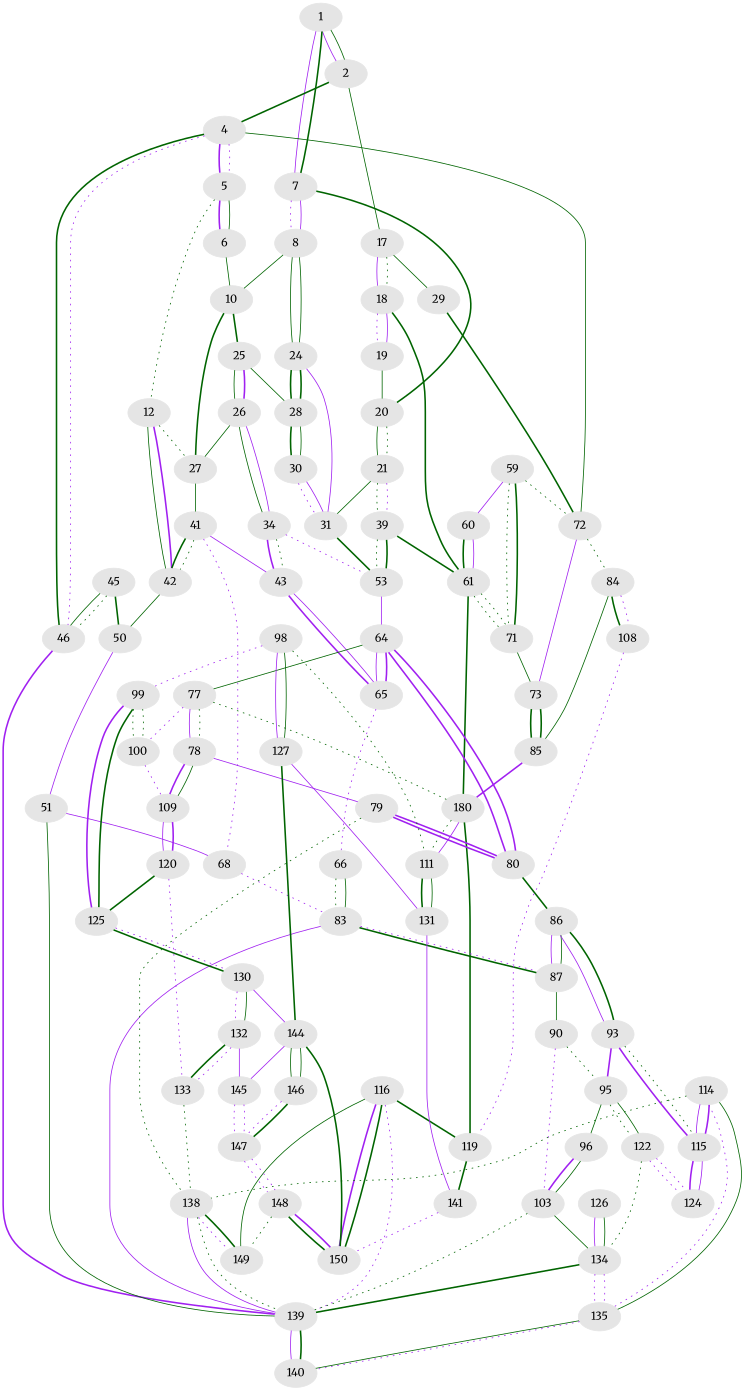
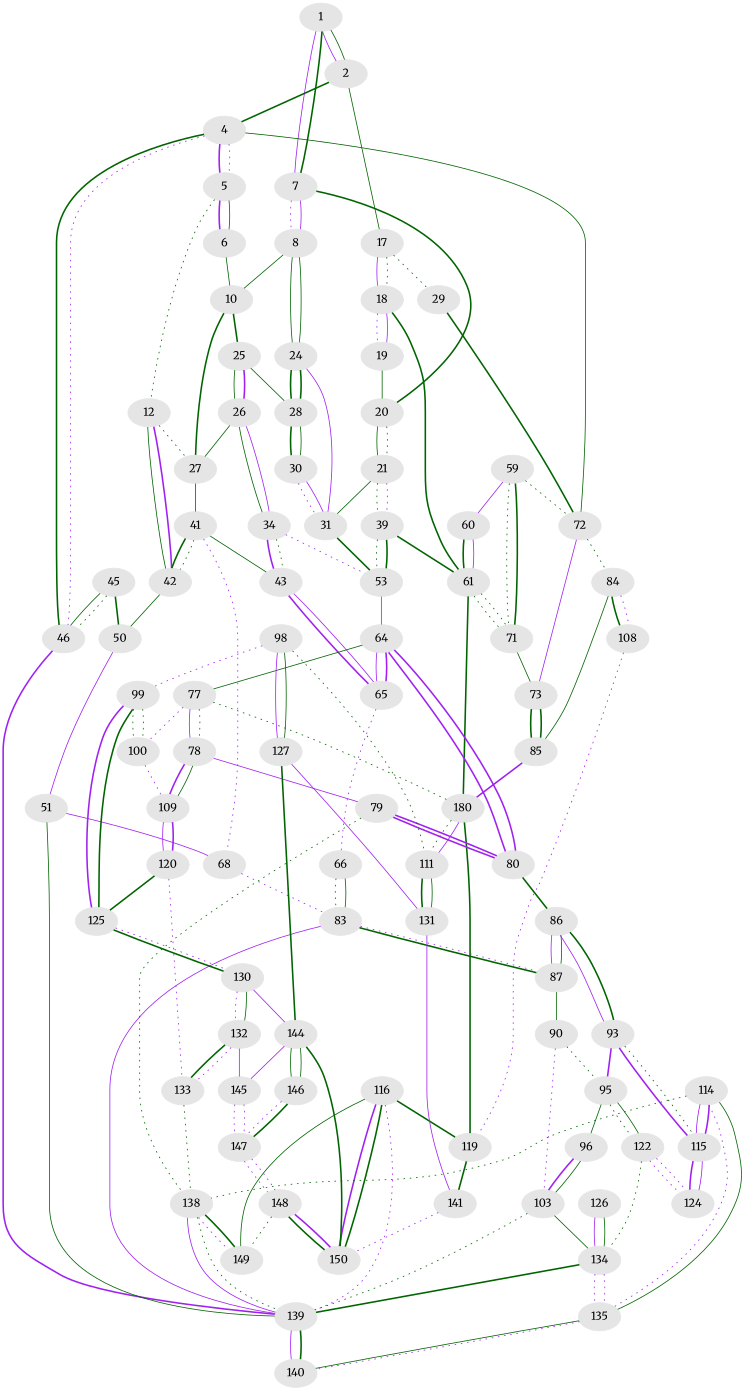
edge "17" -- "29": style solid -> dotted
edge "41" -- "43": color purple -> darkgreen
